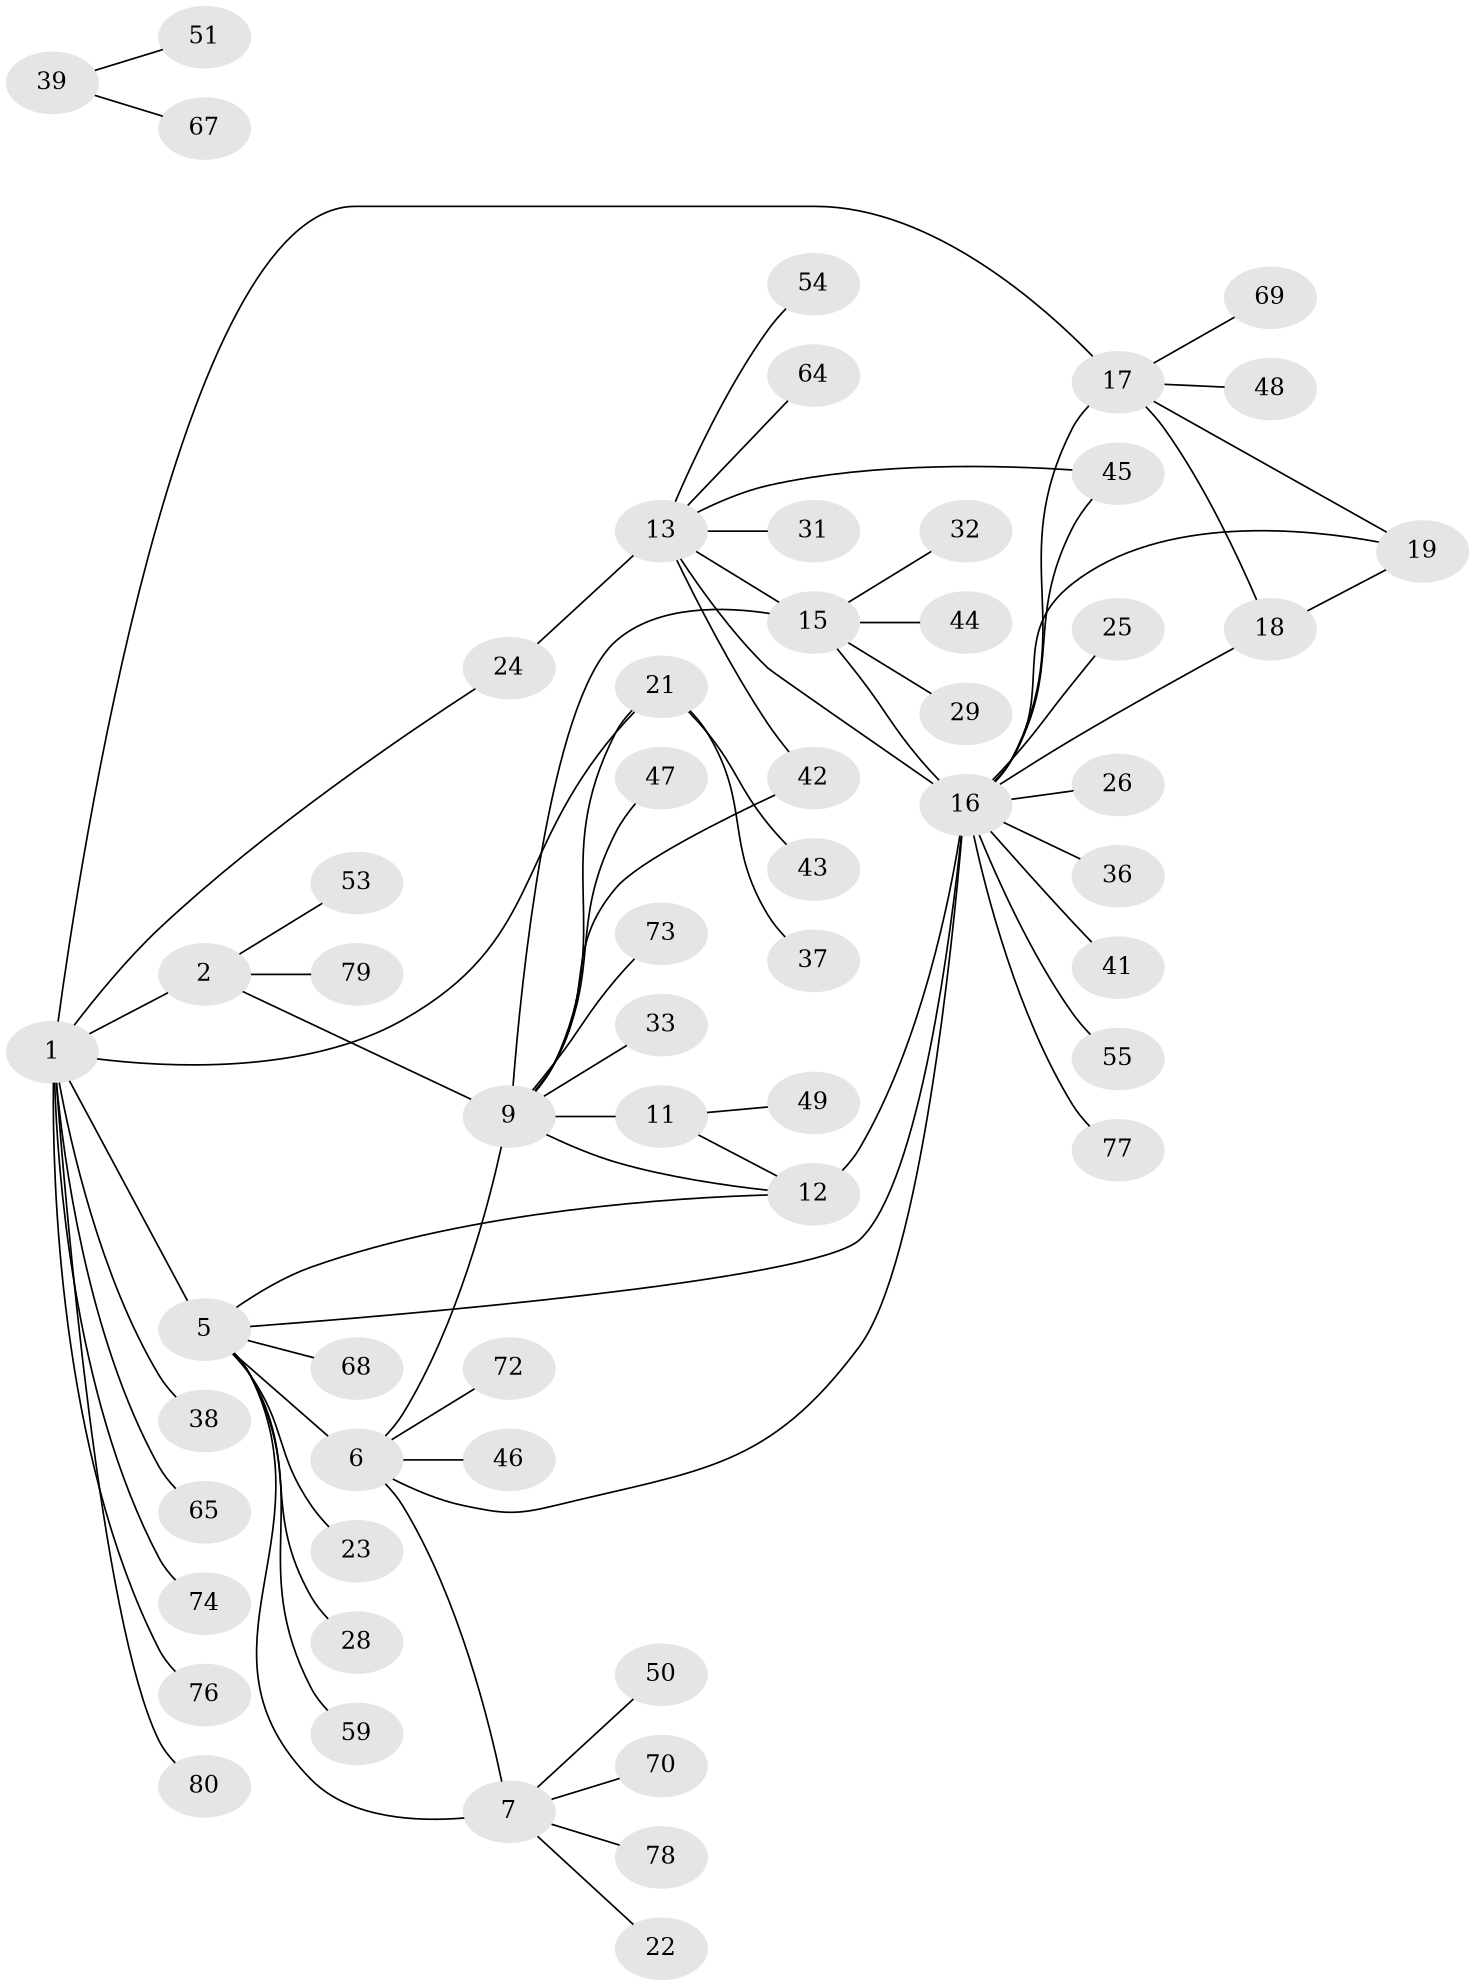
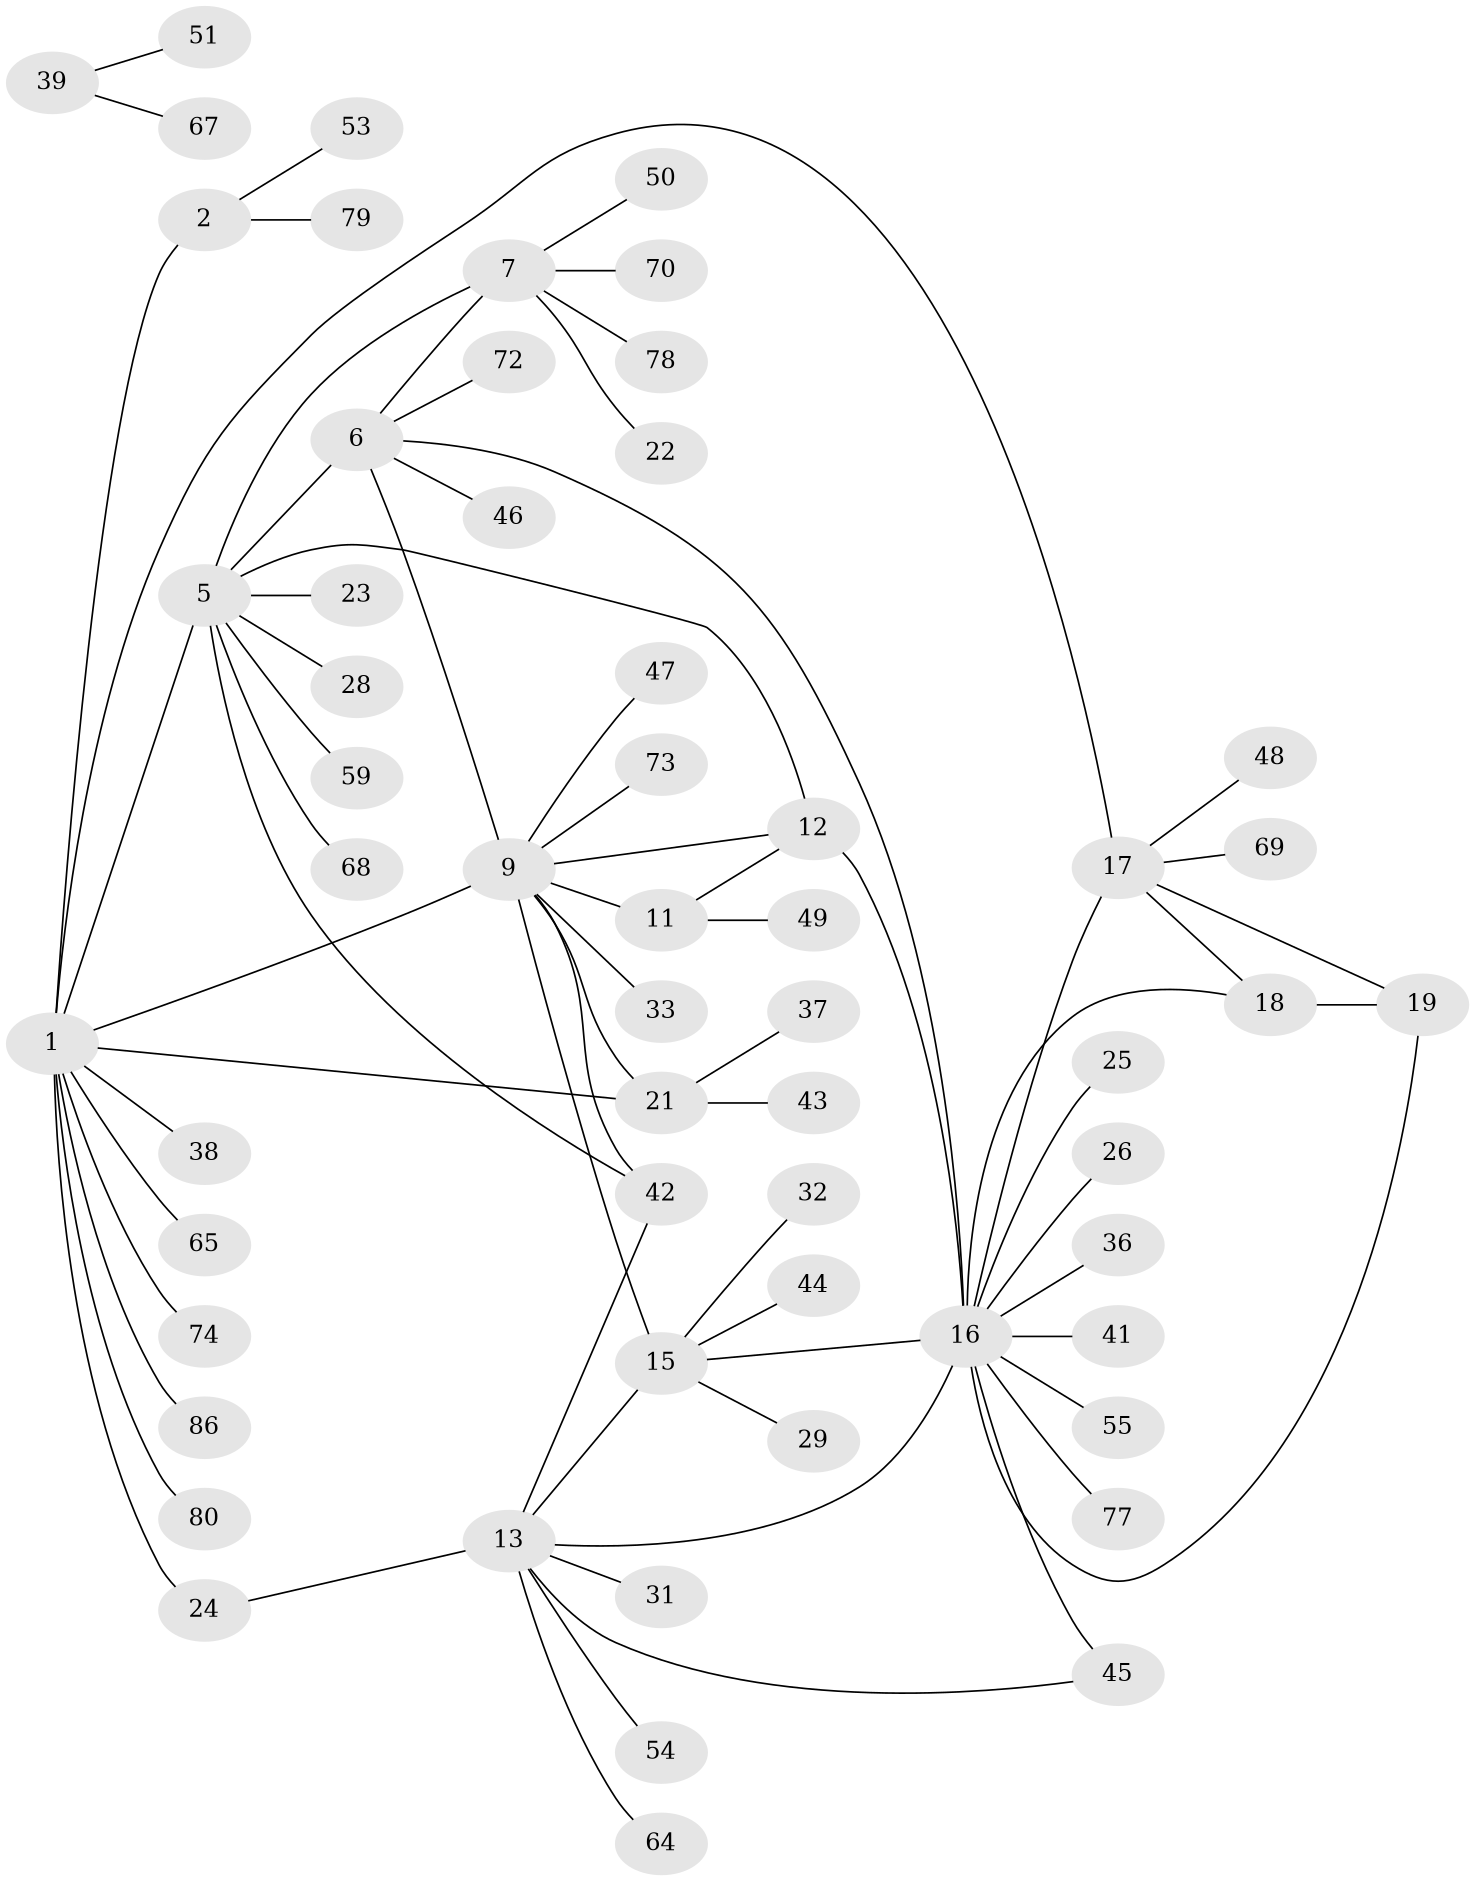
edge "2" -- "9": now "1" -- "9"
edge "16" -- "5": now "42" -- "5"
node "76": label "76" -> "86"
